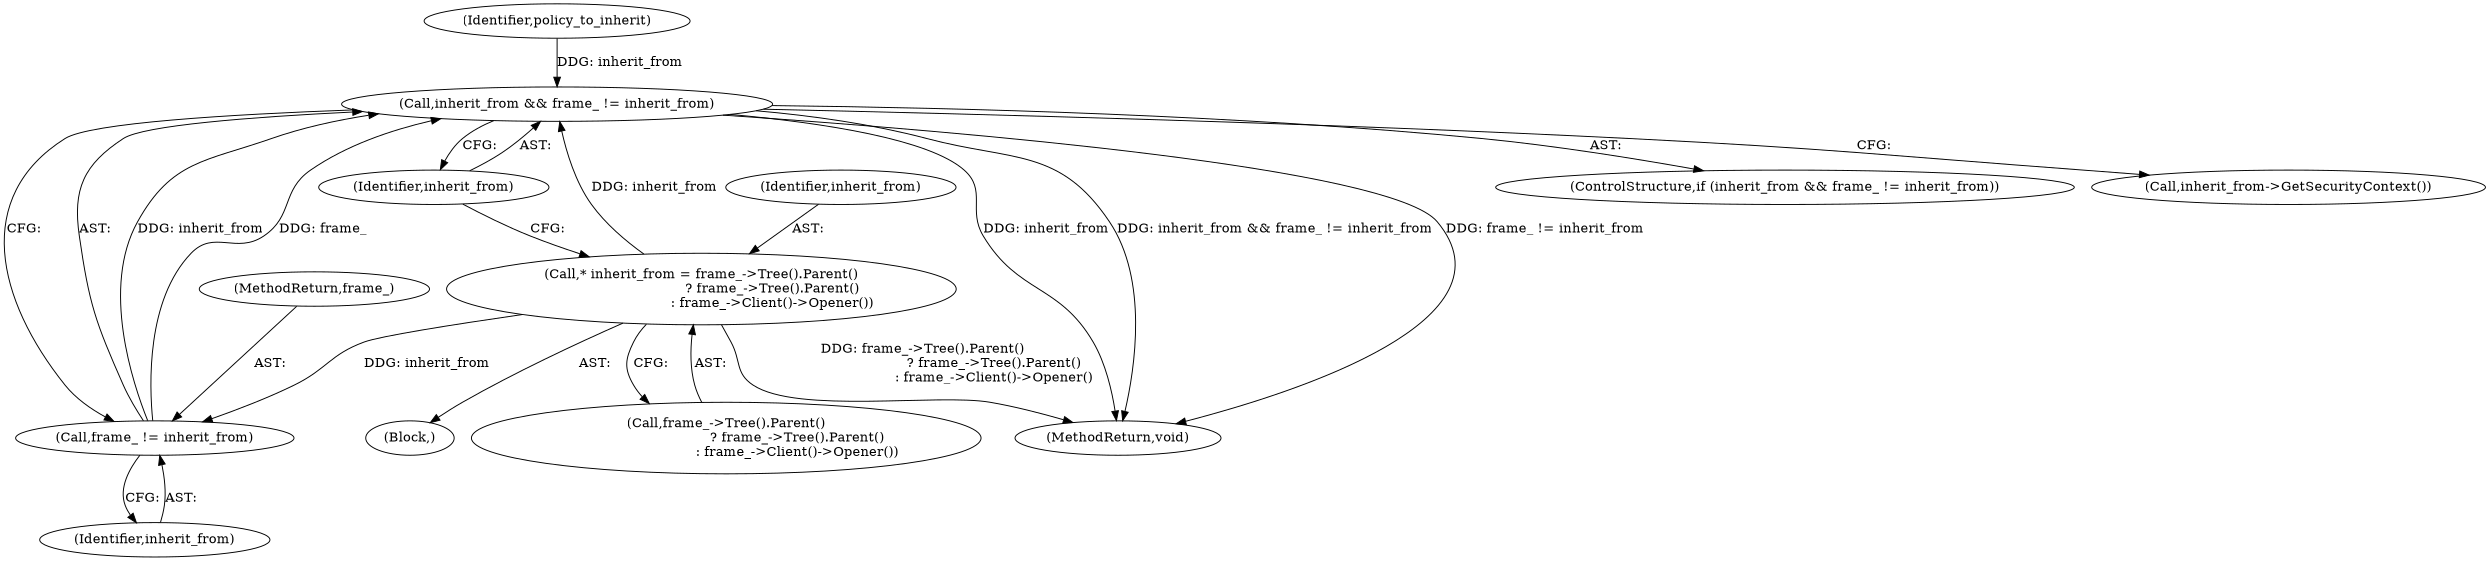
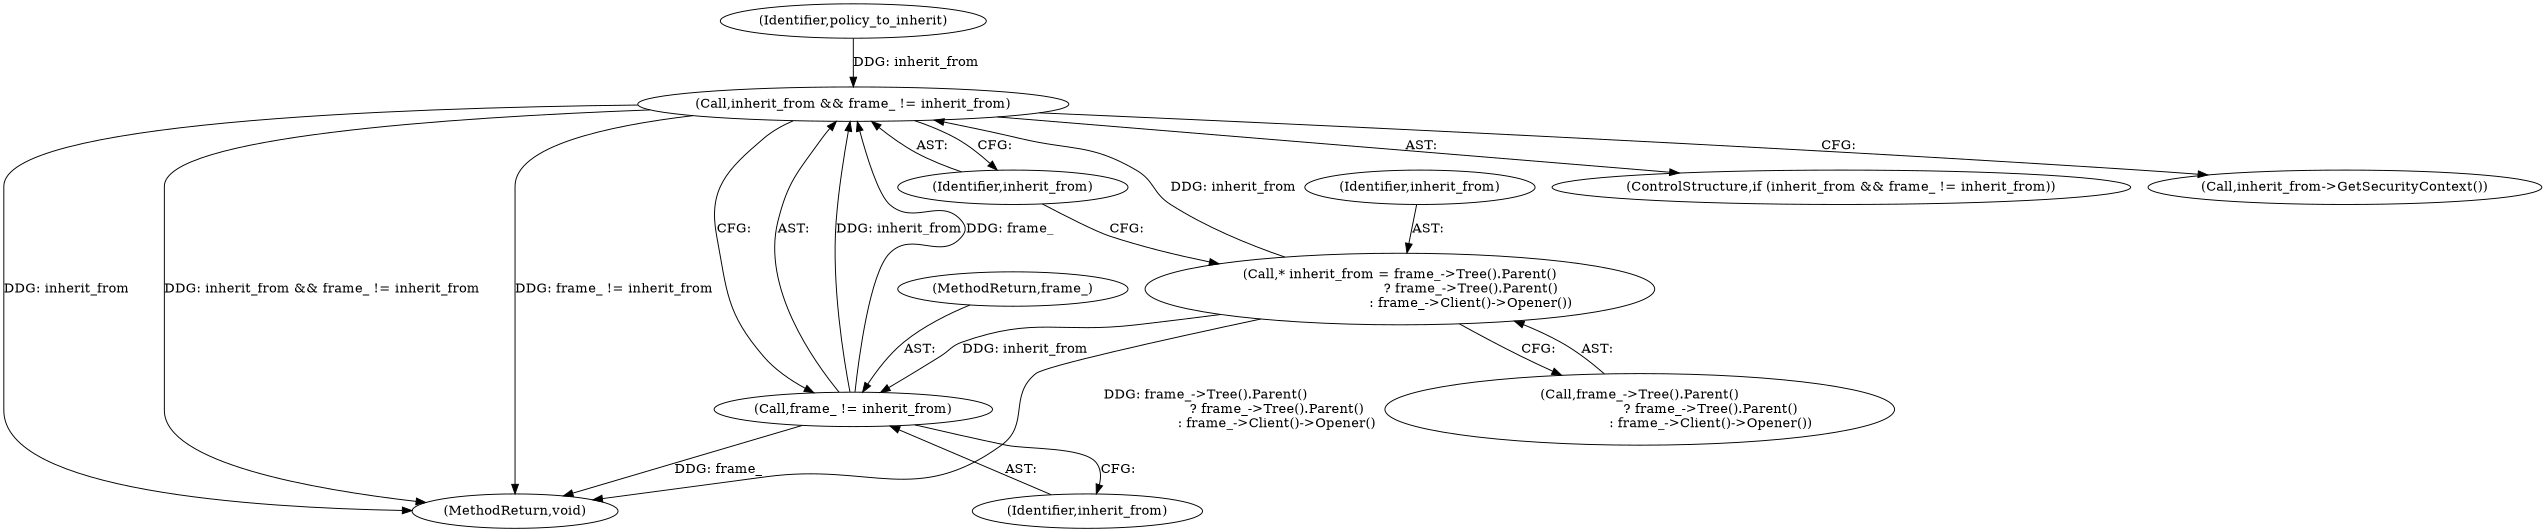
node "(Block,)": removed
edge "(Call,frame_ != inherit_from)" -> "(MethodReturn,void)": added, label "DDG: frame_"
